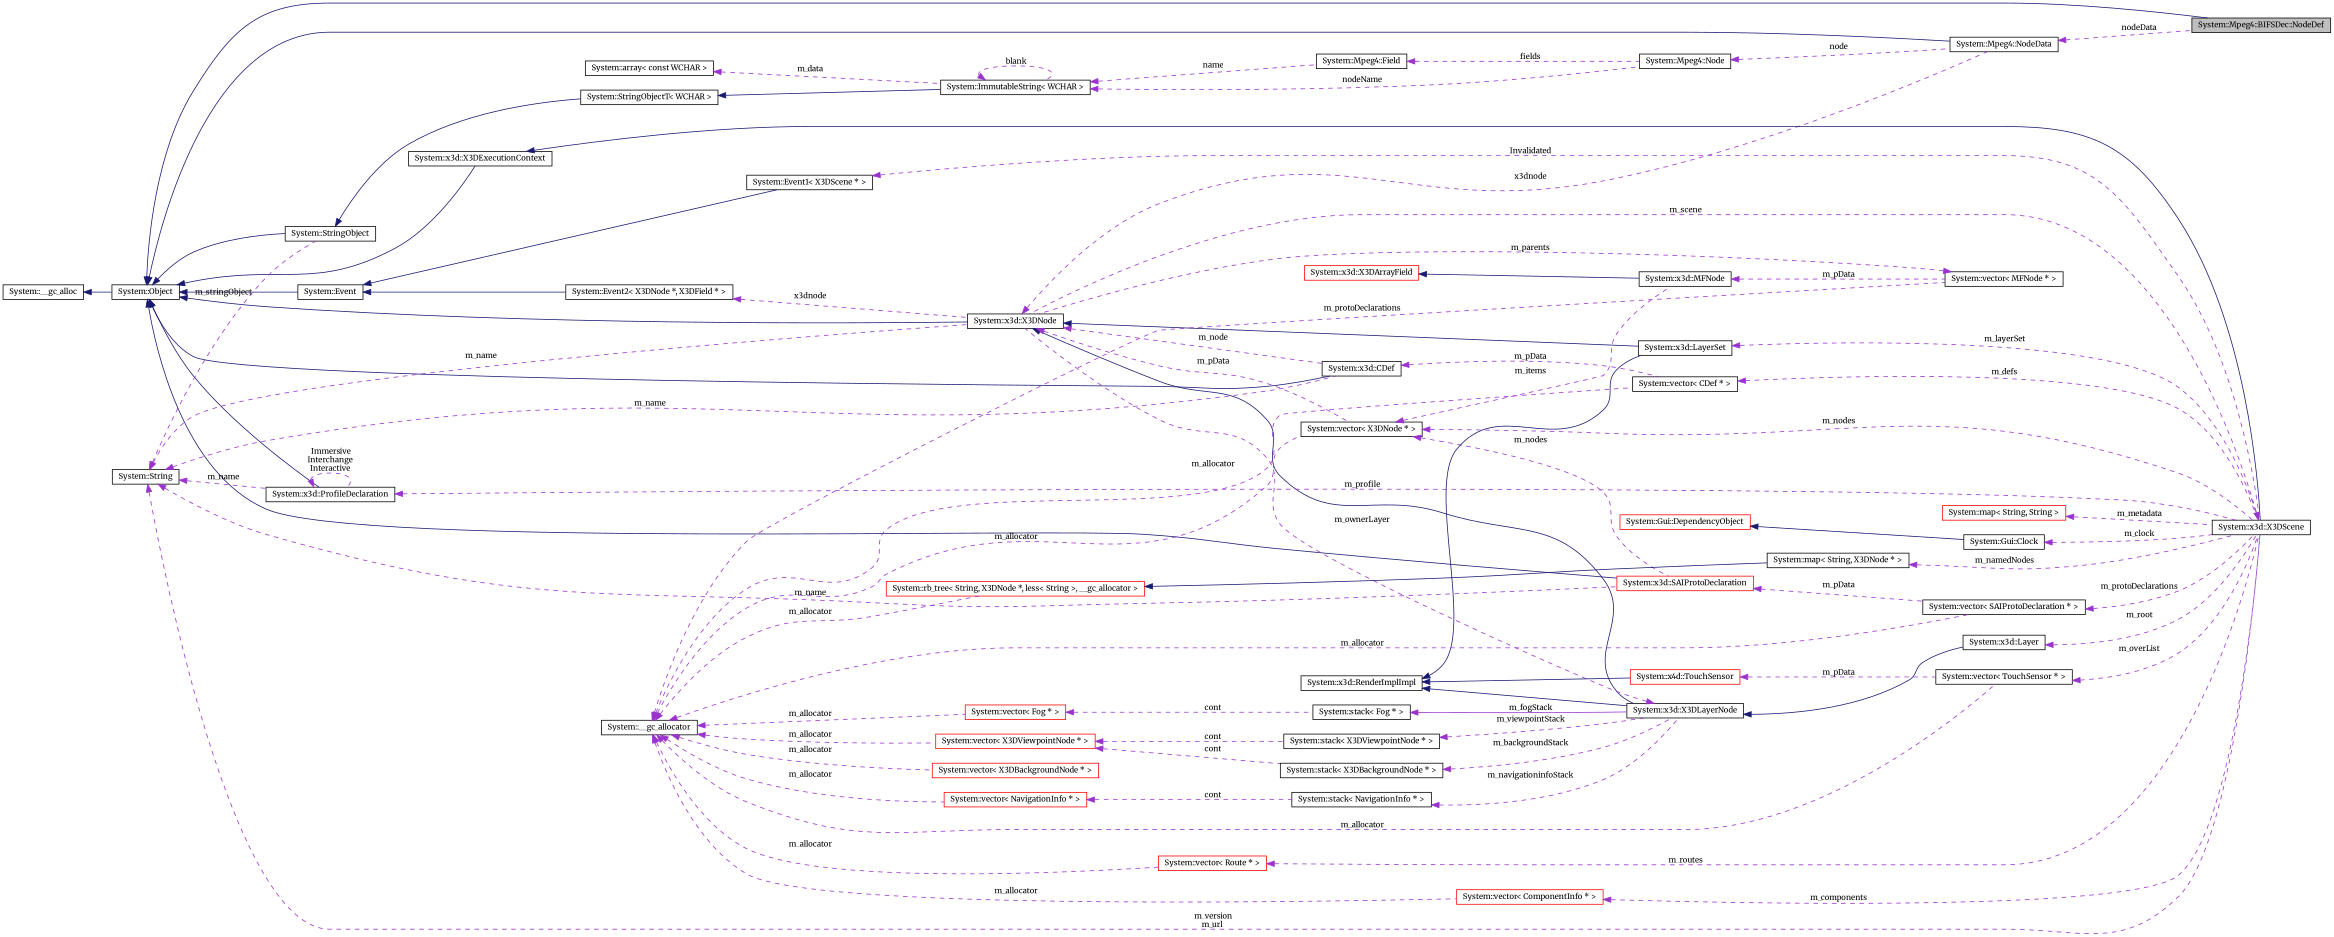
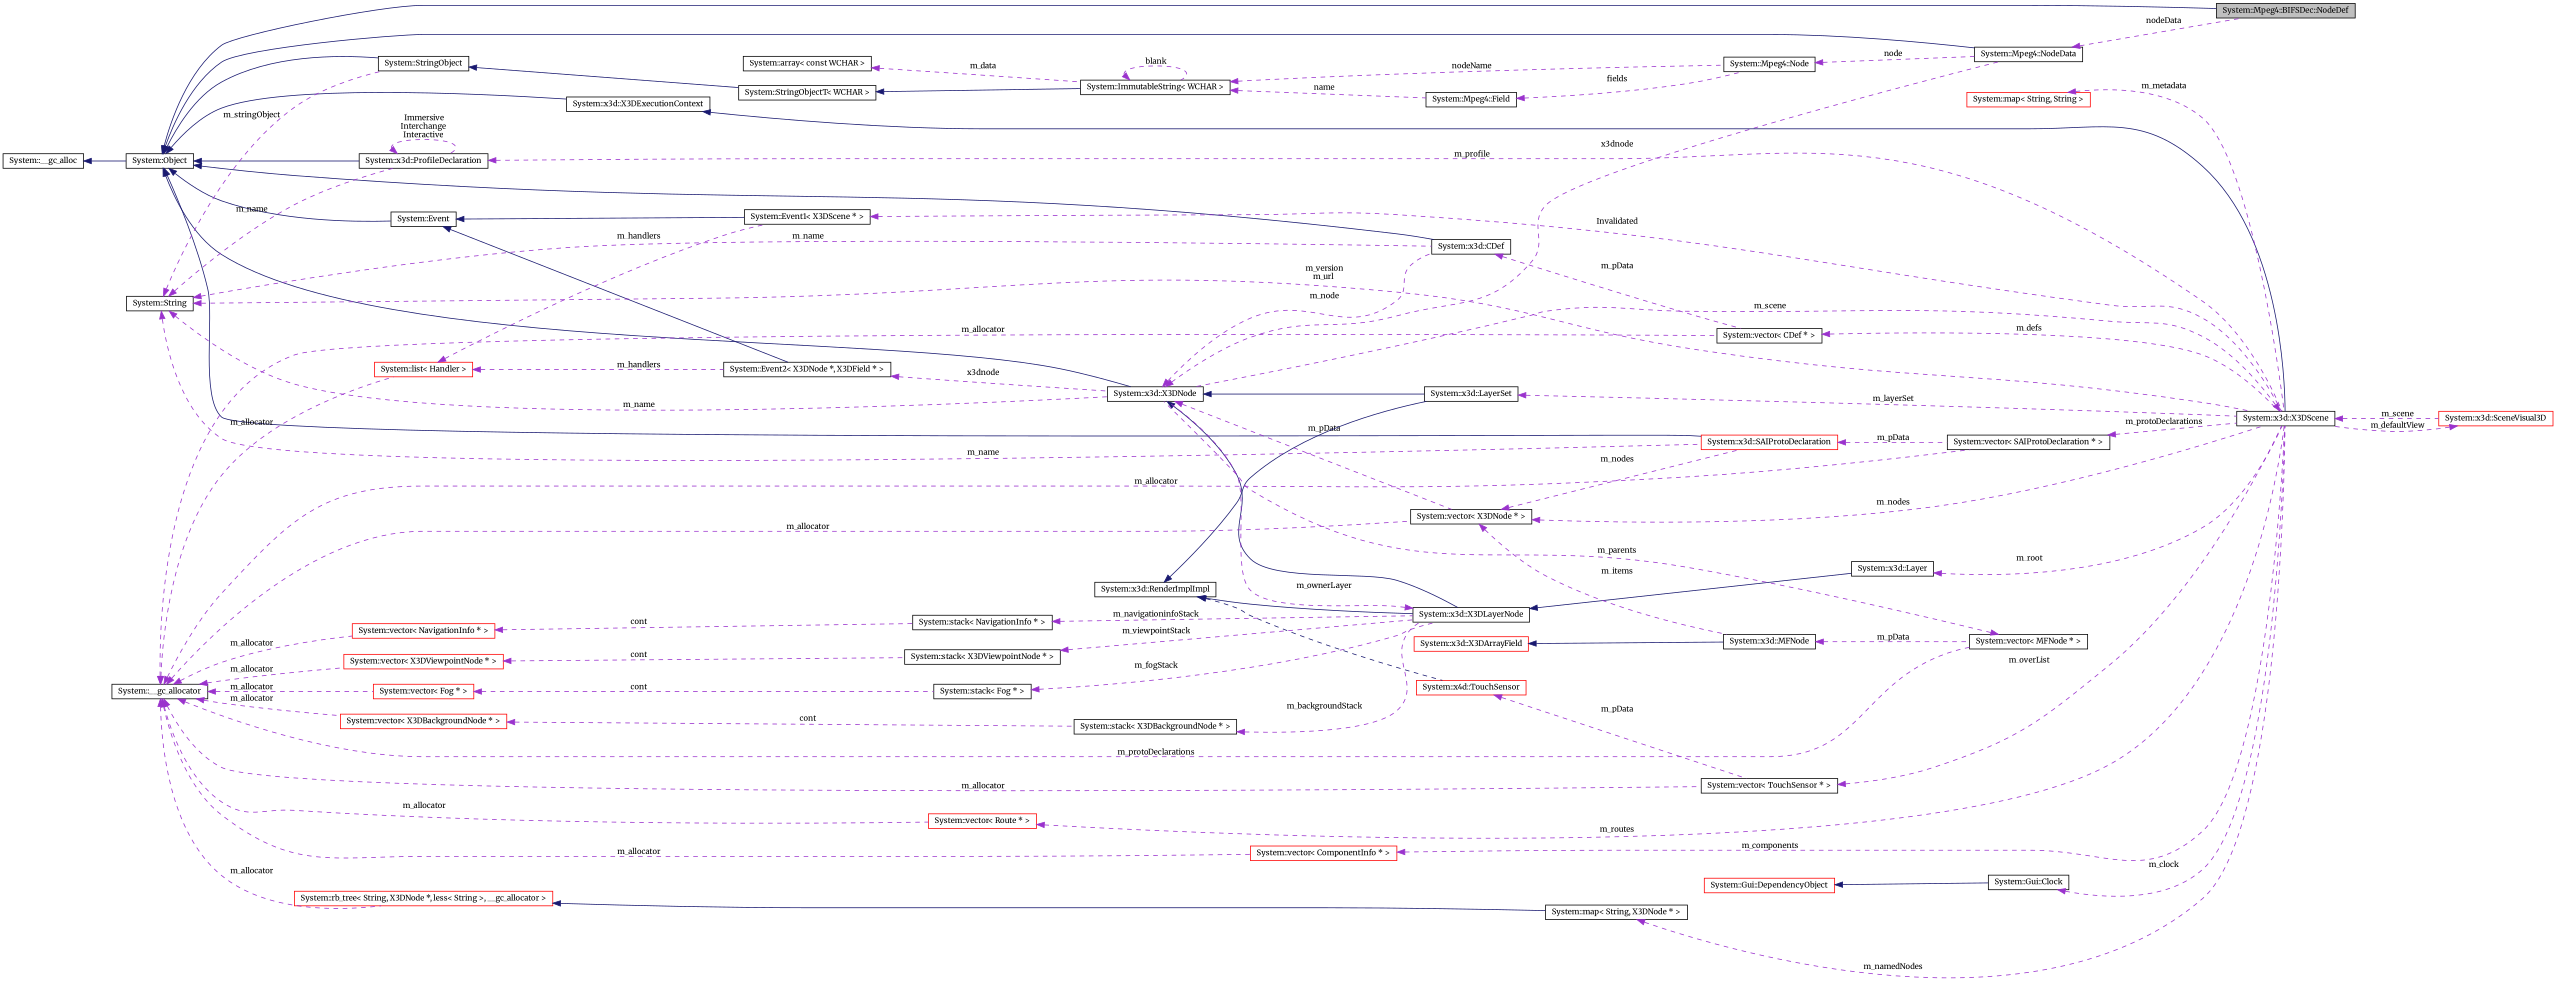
node "System::list< Handler >": added
node "System::x3d::SceneVisual3D": added
edge "System::x4d::TouchSensor" -> "System::x3d::RenderImplImpl": style solid -> dashed
edge "System::x3d::X3DLayerNode" -> "System::stack< Fog * >": style solid -> dashed
edge "System::stack< X3DBackgroundNode * >" -> "System::vector< X3DViewpointNode * >": now "System::stack< X3DBackgroundNode * >" -> "System::vector< X3DBackgroundNode * >"
